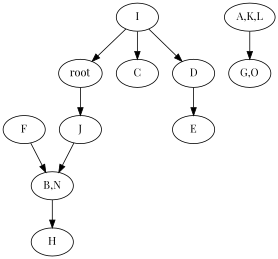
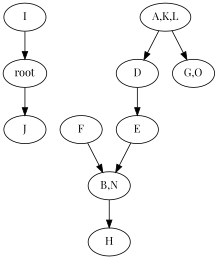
edge "I" -> "D": now "A,K,L" -> "D"
node "C": removed
edge "J" -> "B,N": now "E" -> "B,N"
